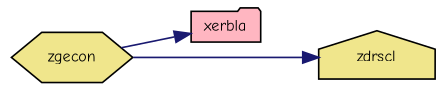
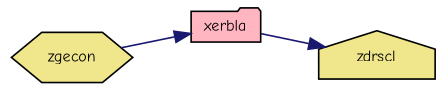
edge "zgecon" -> "zdrscl": now "xerbla" -> "zdrscl"
